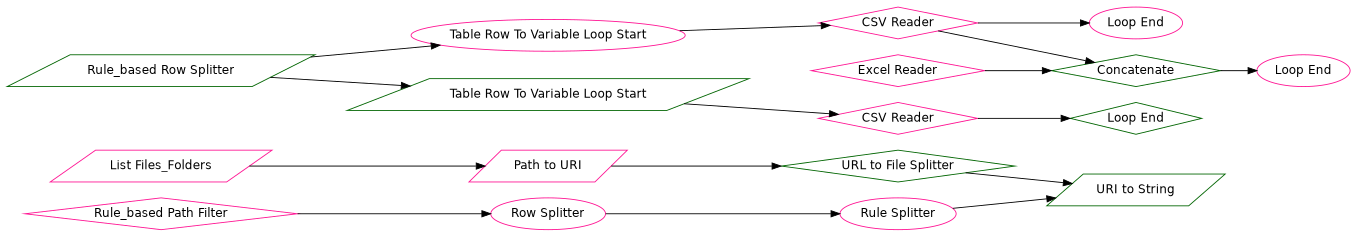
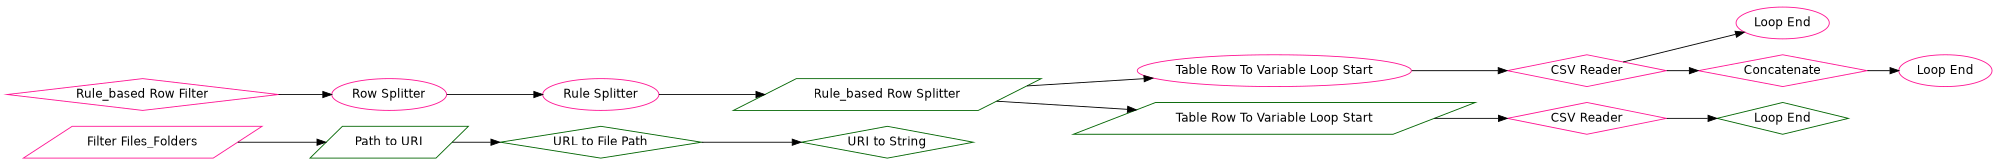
node "Excel Reader": removed
node "Concatenate": color darkgreen -> deeppink
node "List Files_Folders": label "List Files_Folders" -> "Filter Files_Folders"
node "Path to URI": color deeppink -> darkgreen
node "URL to File Splitter": label "URL to File Splitter" -> "URL to File Path"
node "URI to String": shape parallelogram -> diamond
edge "Rule Splitter" -> "URI to String": now "Rule Splitter" -> "Rule_based Row Splitter"
node "Rule_based Path Filter": label "Rule_based Path Filter" -> "Rule_based Row Filter"
